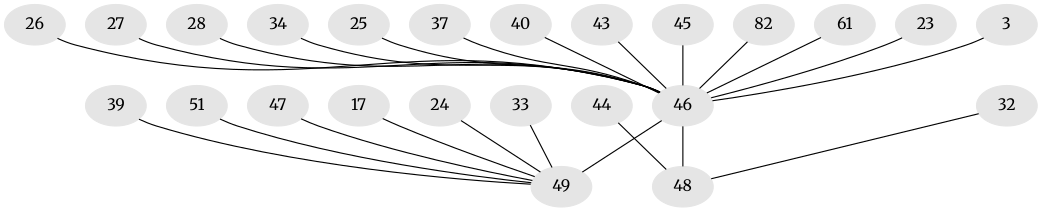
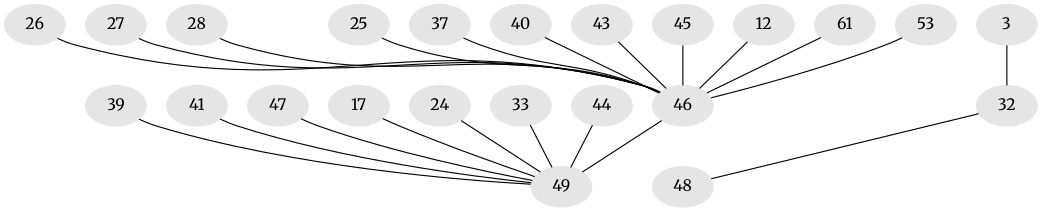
node "34": removed
node "82": label "82" -> "12"
node "23": label "23" -> "53"
edge "3" -- "46": now "3" -- "32"
node "51": label "51" -> "41"
edge "44" -- "48": now "44" -- "49"
edge "46" -- "48": removed
